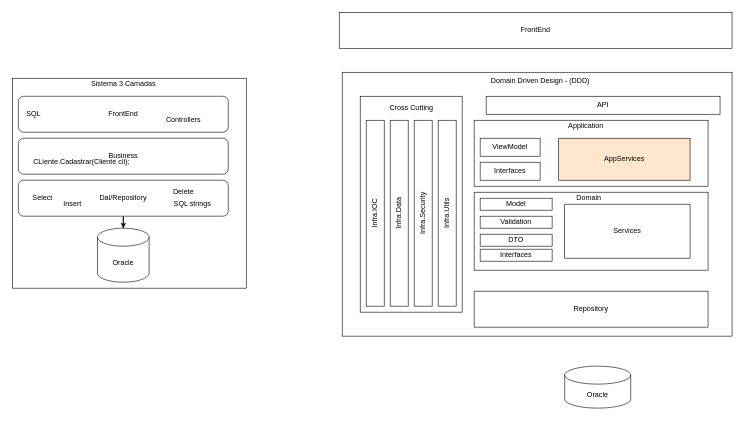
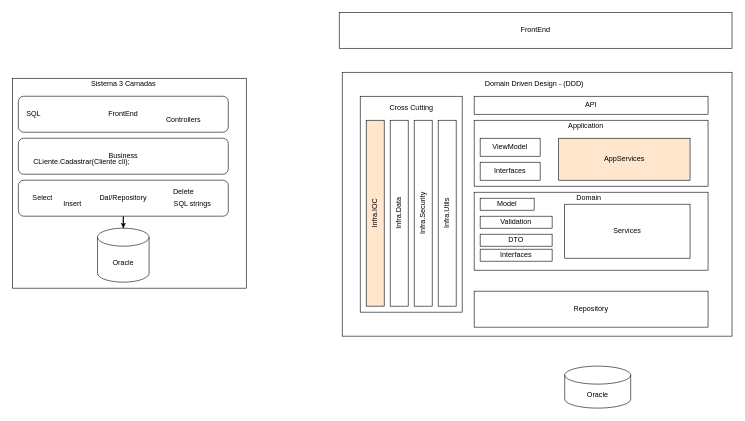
node "Domain Driven Design - (DDD)": moved (540, 81) -> (534, 84)
node "API": moved (603, 105) -> (591, 105)
node "Model": size 72x12 -> 54x12
node "Infra.IOC": fillcolor #ffffff -> #ffe6cc
